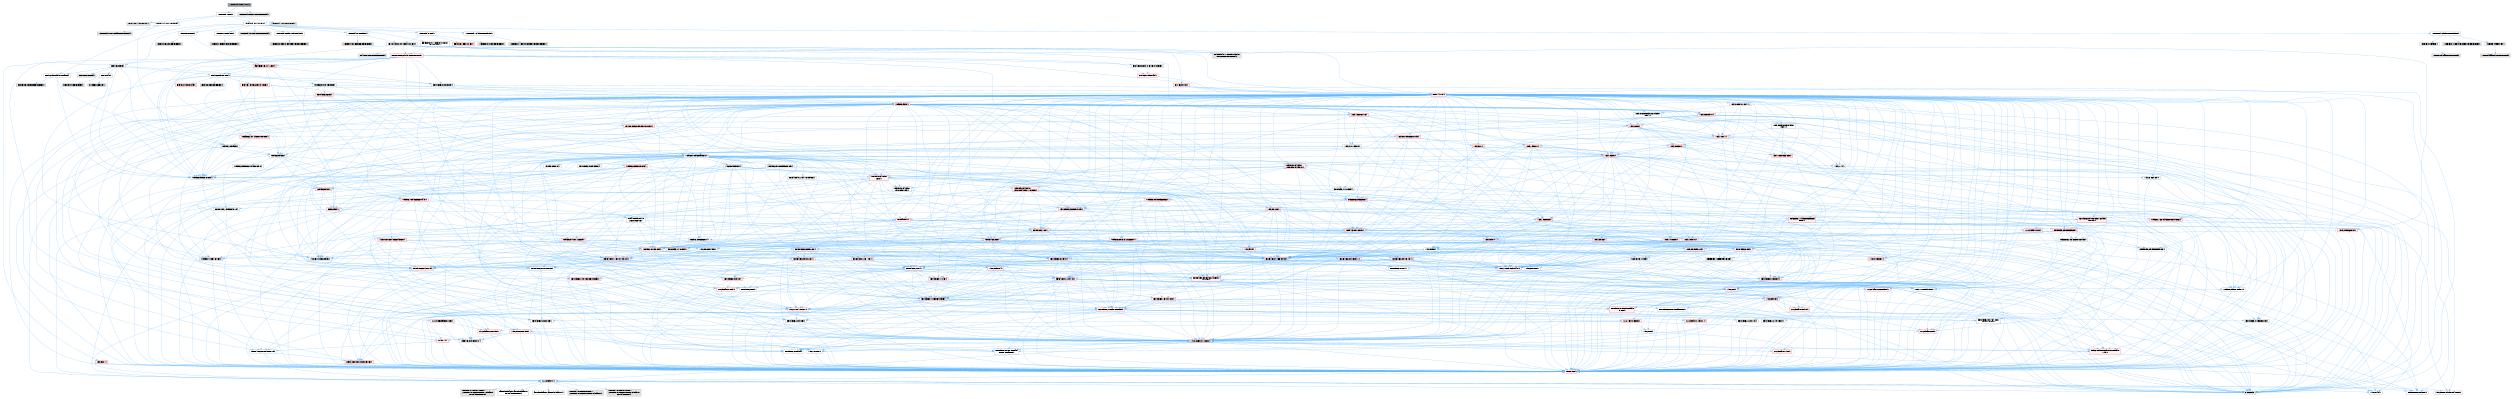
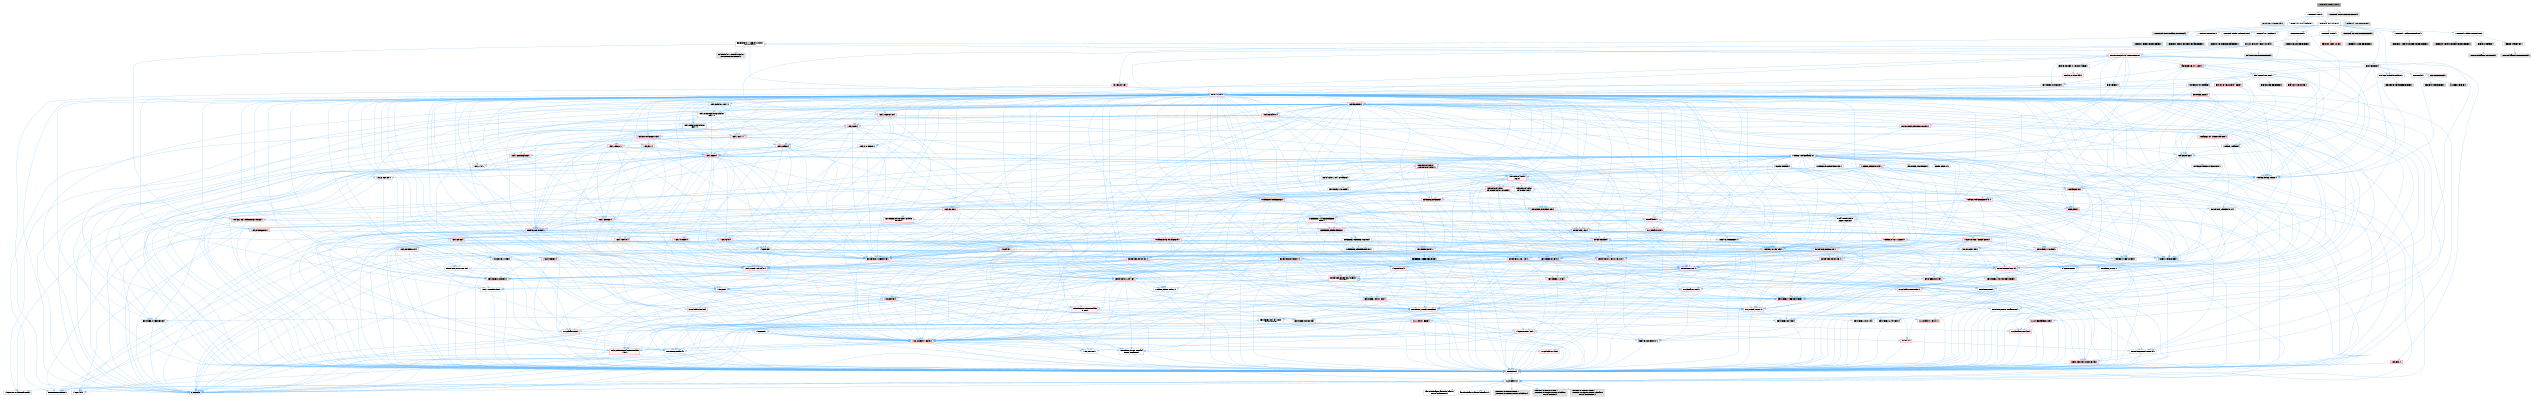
node "EngineStats.h": added
